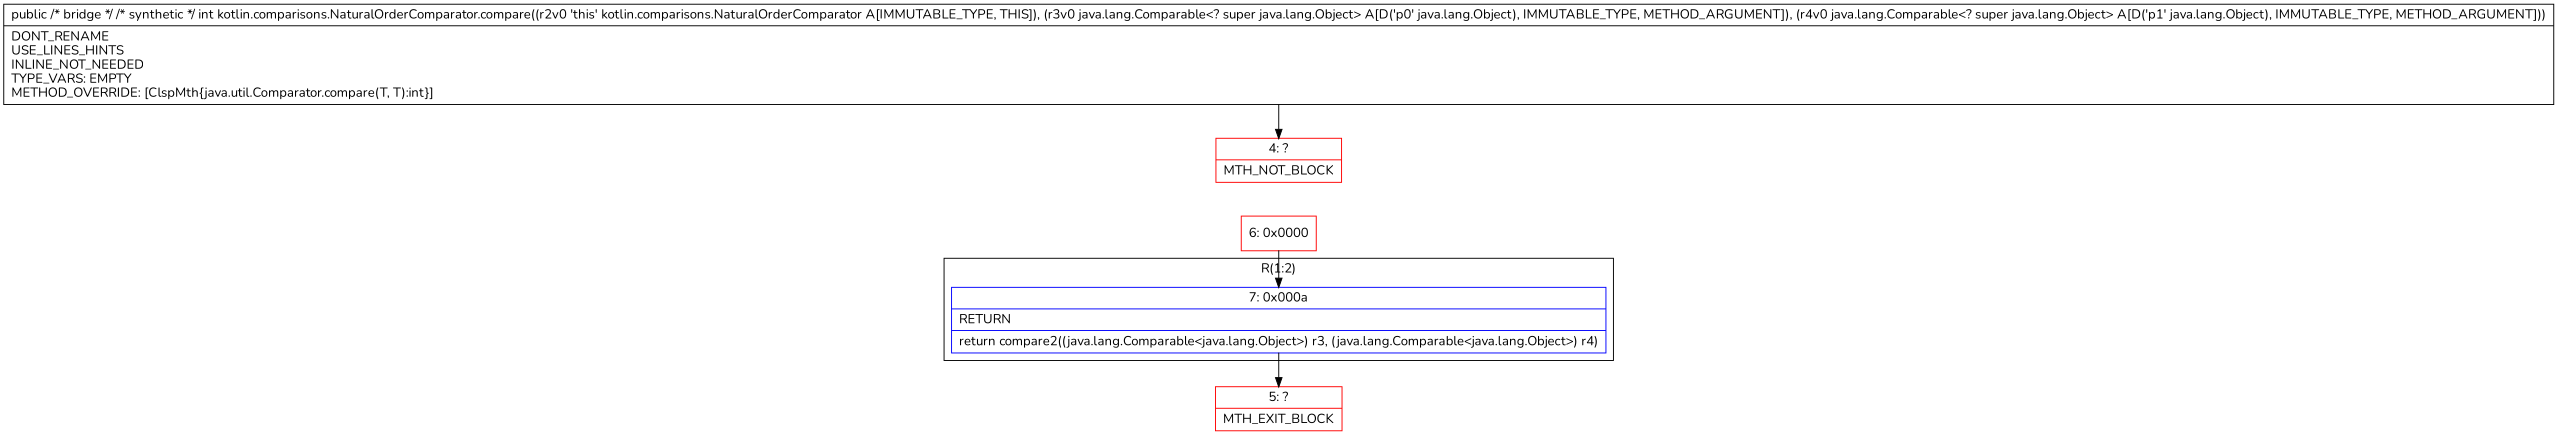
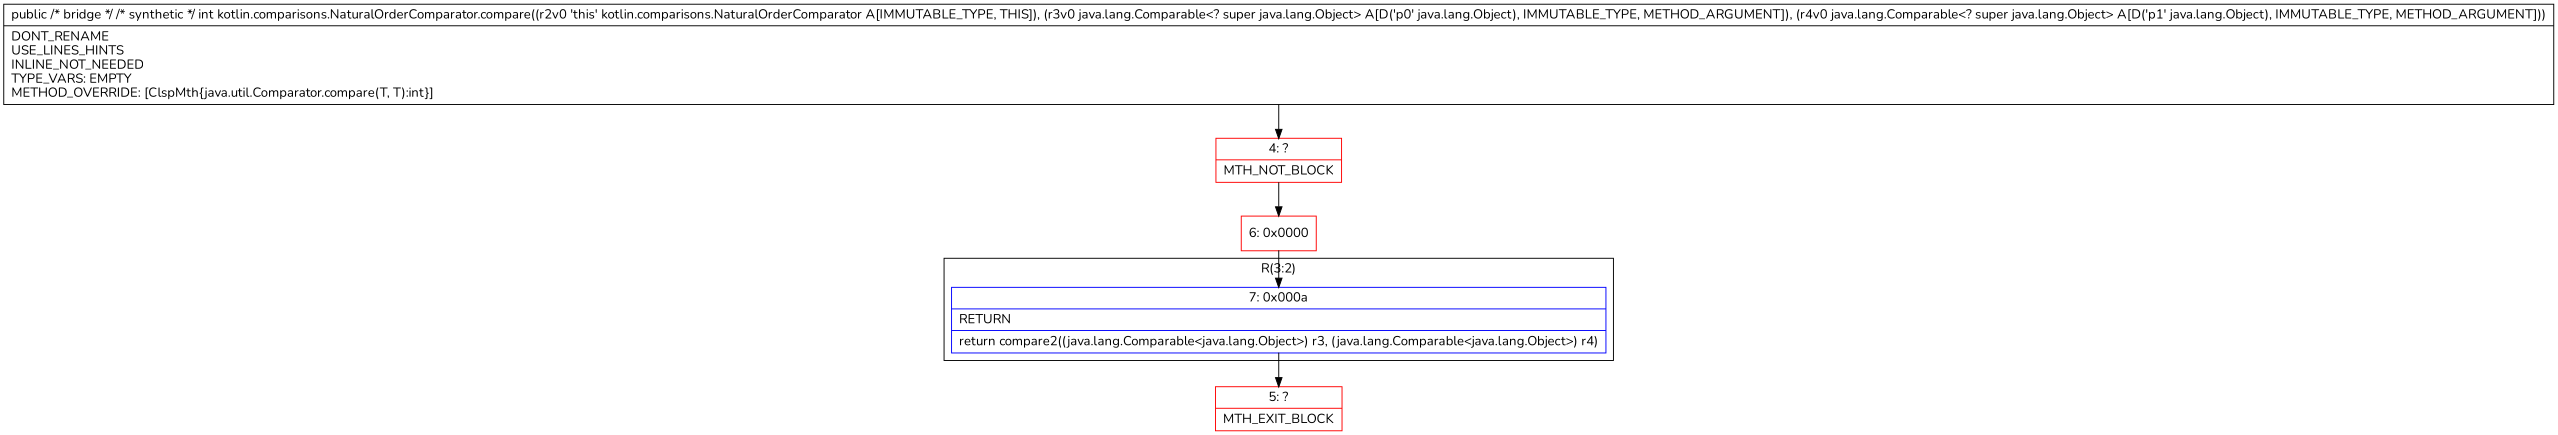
edge "4: ?" -> "6: 0x0000": added
cluster "R(1:2)": label "R(1:2)" -> "R(3:2)"
